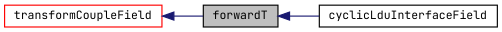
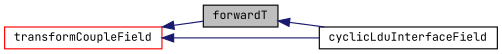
edge "cyclicLduInterfaceField" -> "transformCoupleField": added
